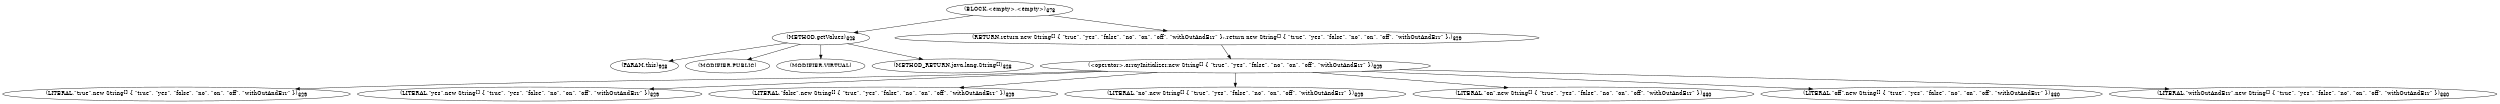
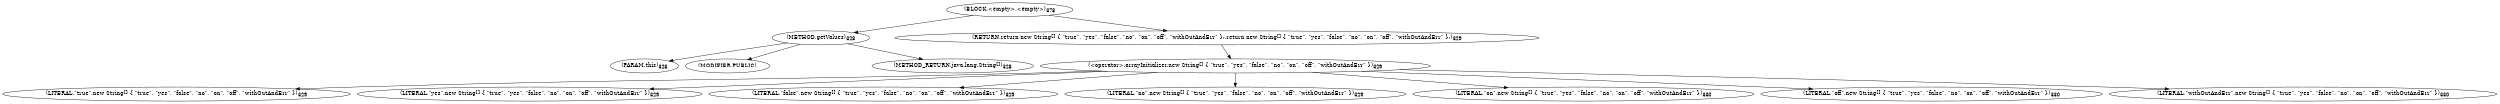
node "(PARAM,this)": text "928" -> "328"
node "(MODIFIER,VIRTUAL)": removed
